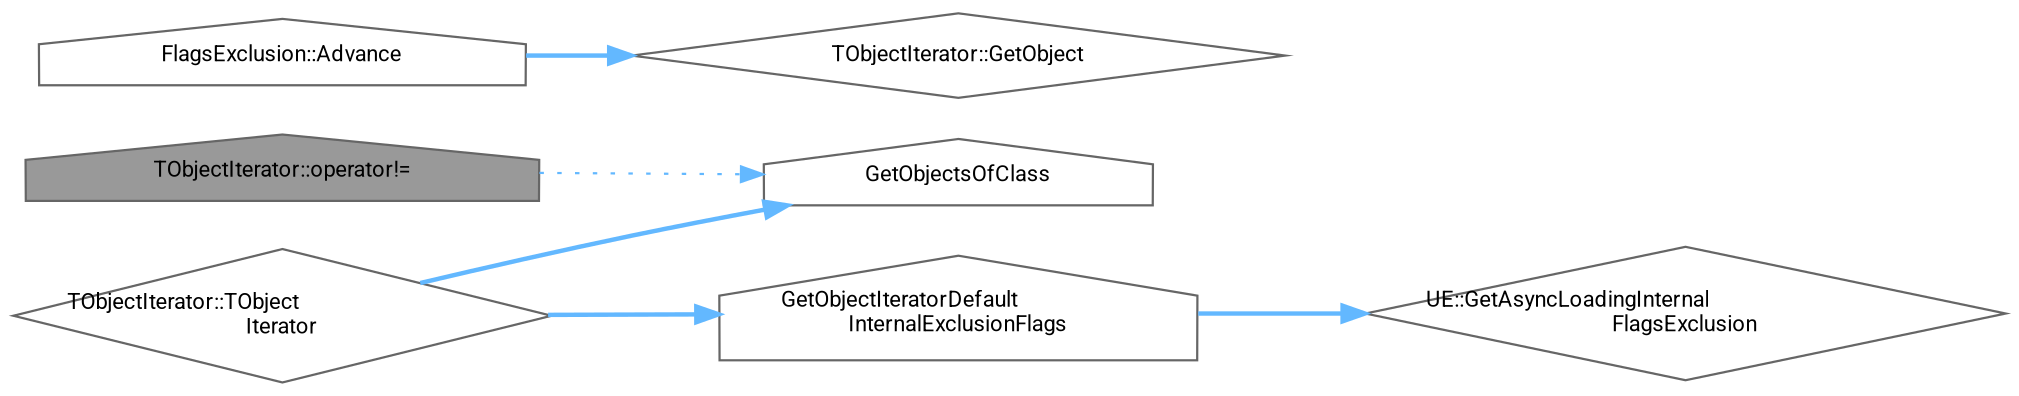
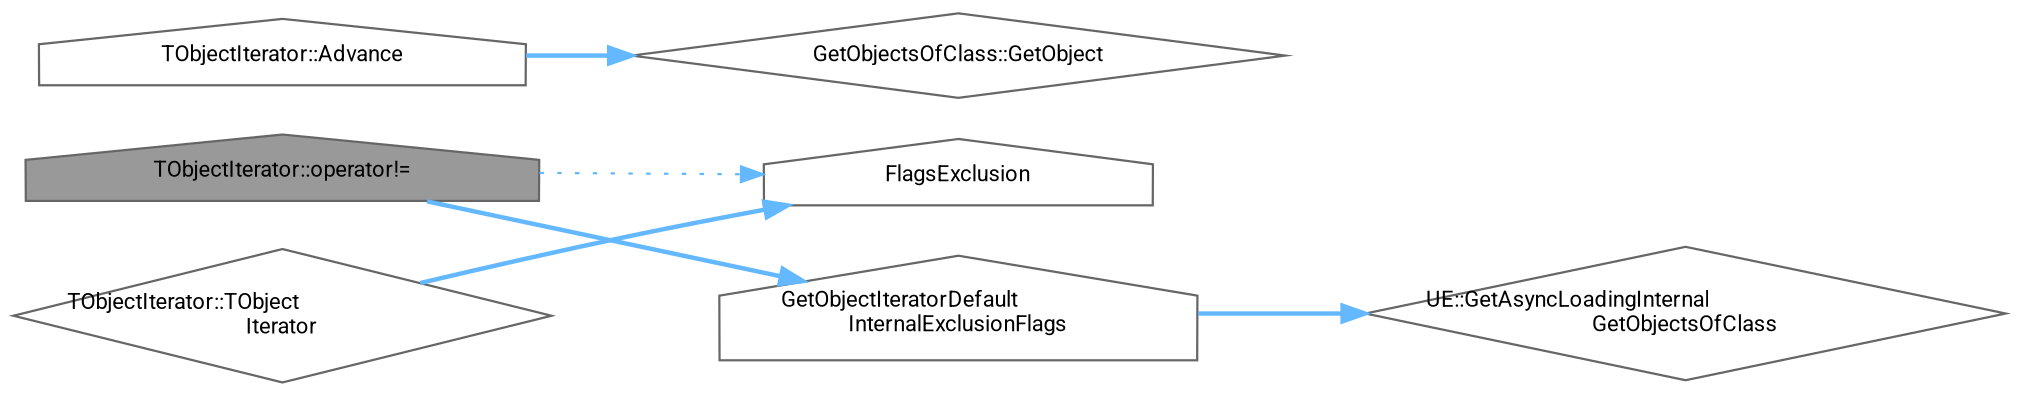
node "FlagsExclusion::Advance": label "FlagsExclusion::Advance" -> "TObjectIterator::Advance"
node "TObjectIterator::GetObject": label "TObjectIterator::GetObject" -> "GetObjectsOfClass::GetObject"
node "GetObjectsOfClass": label "GetObjectsOfClass" -> "FlagsExclusion"
node "UE::GetAsyncLoadingInternal FlagsExclusion": label "UE::GetAsyncLoadingInternal FlagsExclusion" -> "UE::GetAsyncLoadingInternal GetObjectsOfClass"
edge "TObjectIterator::TObject Iterator" -> "GetObjectIteratorDefault InternalExclusionFlags": now "TObjectIterator::operator!=" -> "GetObjectIteratorDefault InternalExclusionFlags"
